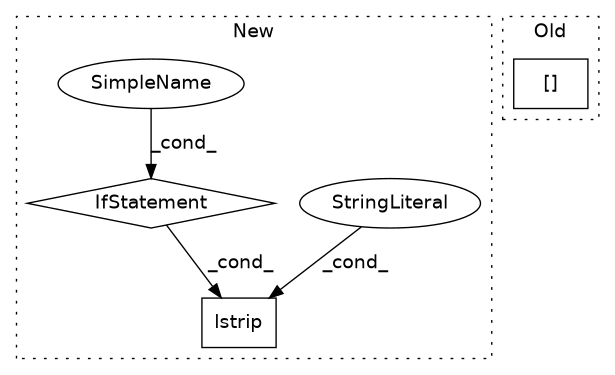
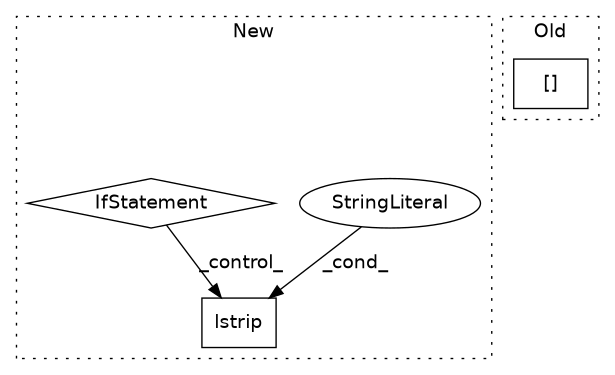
node "SimpleName": removed
edge "IfStatement" -> "lstrip": label "_cond_" -> "_control_"
